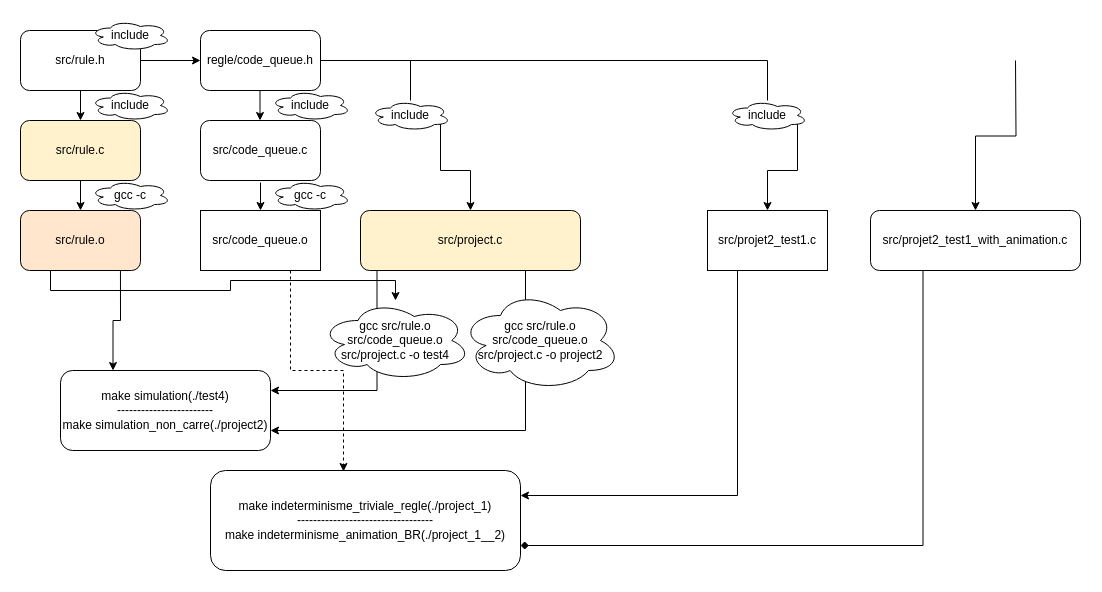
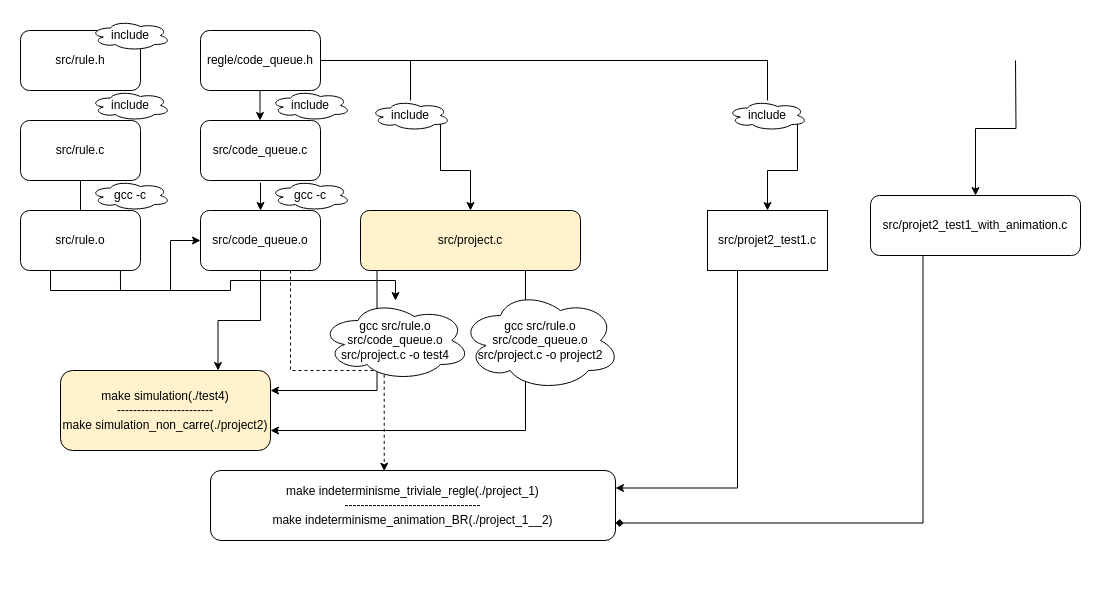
edge "src/rule.h" -> "regle/code_queue.h": removed
edge "src/rule.h" -> "src/rule.c": removed
node "src/rule.c": fillcolor #fff2cc -> #ffffff
edge "src/rule.c" -> "src/rule.o": arrowhead classic -> none
node "src/rule.o": fillcolor #ffe6cc -> #ffffff
node "src/code_queue.o": shape rectangle -> rounded rectangle
node "src/projet2_test1_with_animation.c": moved (976, 241) -> (976, 226)
edge "src/code_queue.o" -> "make simulation(./test4) ------------------------ make simulation_non_carre(./project2)": added
edge "src/rule.o" -> "make simulation(./test4) ------------------------ make simulation_non_carre(./project2)": now "src/rule.o" -> "src/code_queue.o"
node "make simulation(./test4) ------------------------ make simulation_non_carre(./project2)": fillcolor #ffffff -> #fff2cc
node "make indeterminisme_triviale_regle(./project_1) ---------------------------------- make indeterminisme_animation_BR(./project_1__2)": size 310x100 -> 405x70
